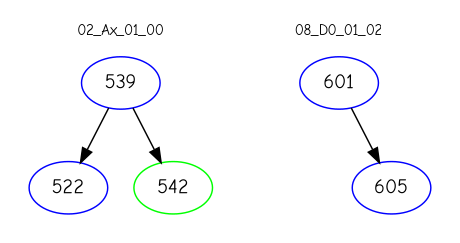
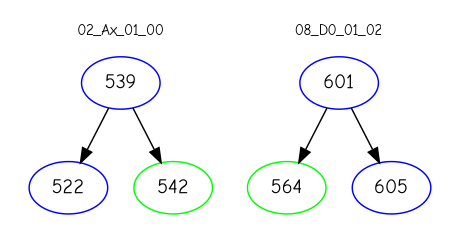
node "564": added
